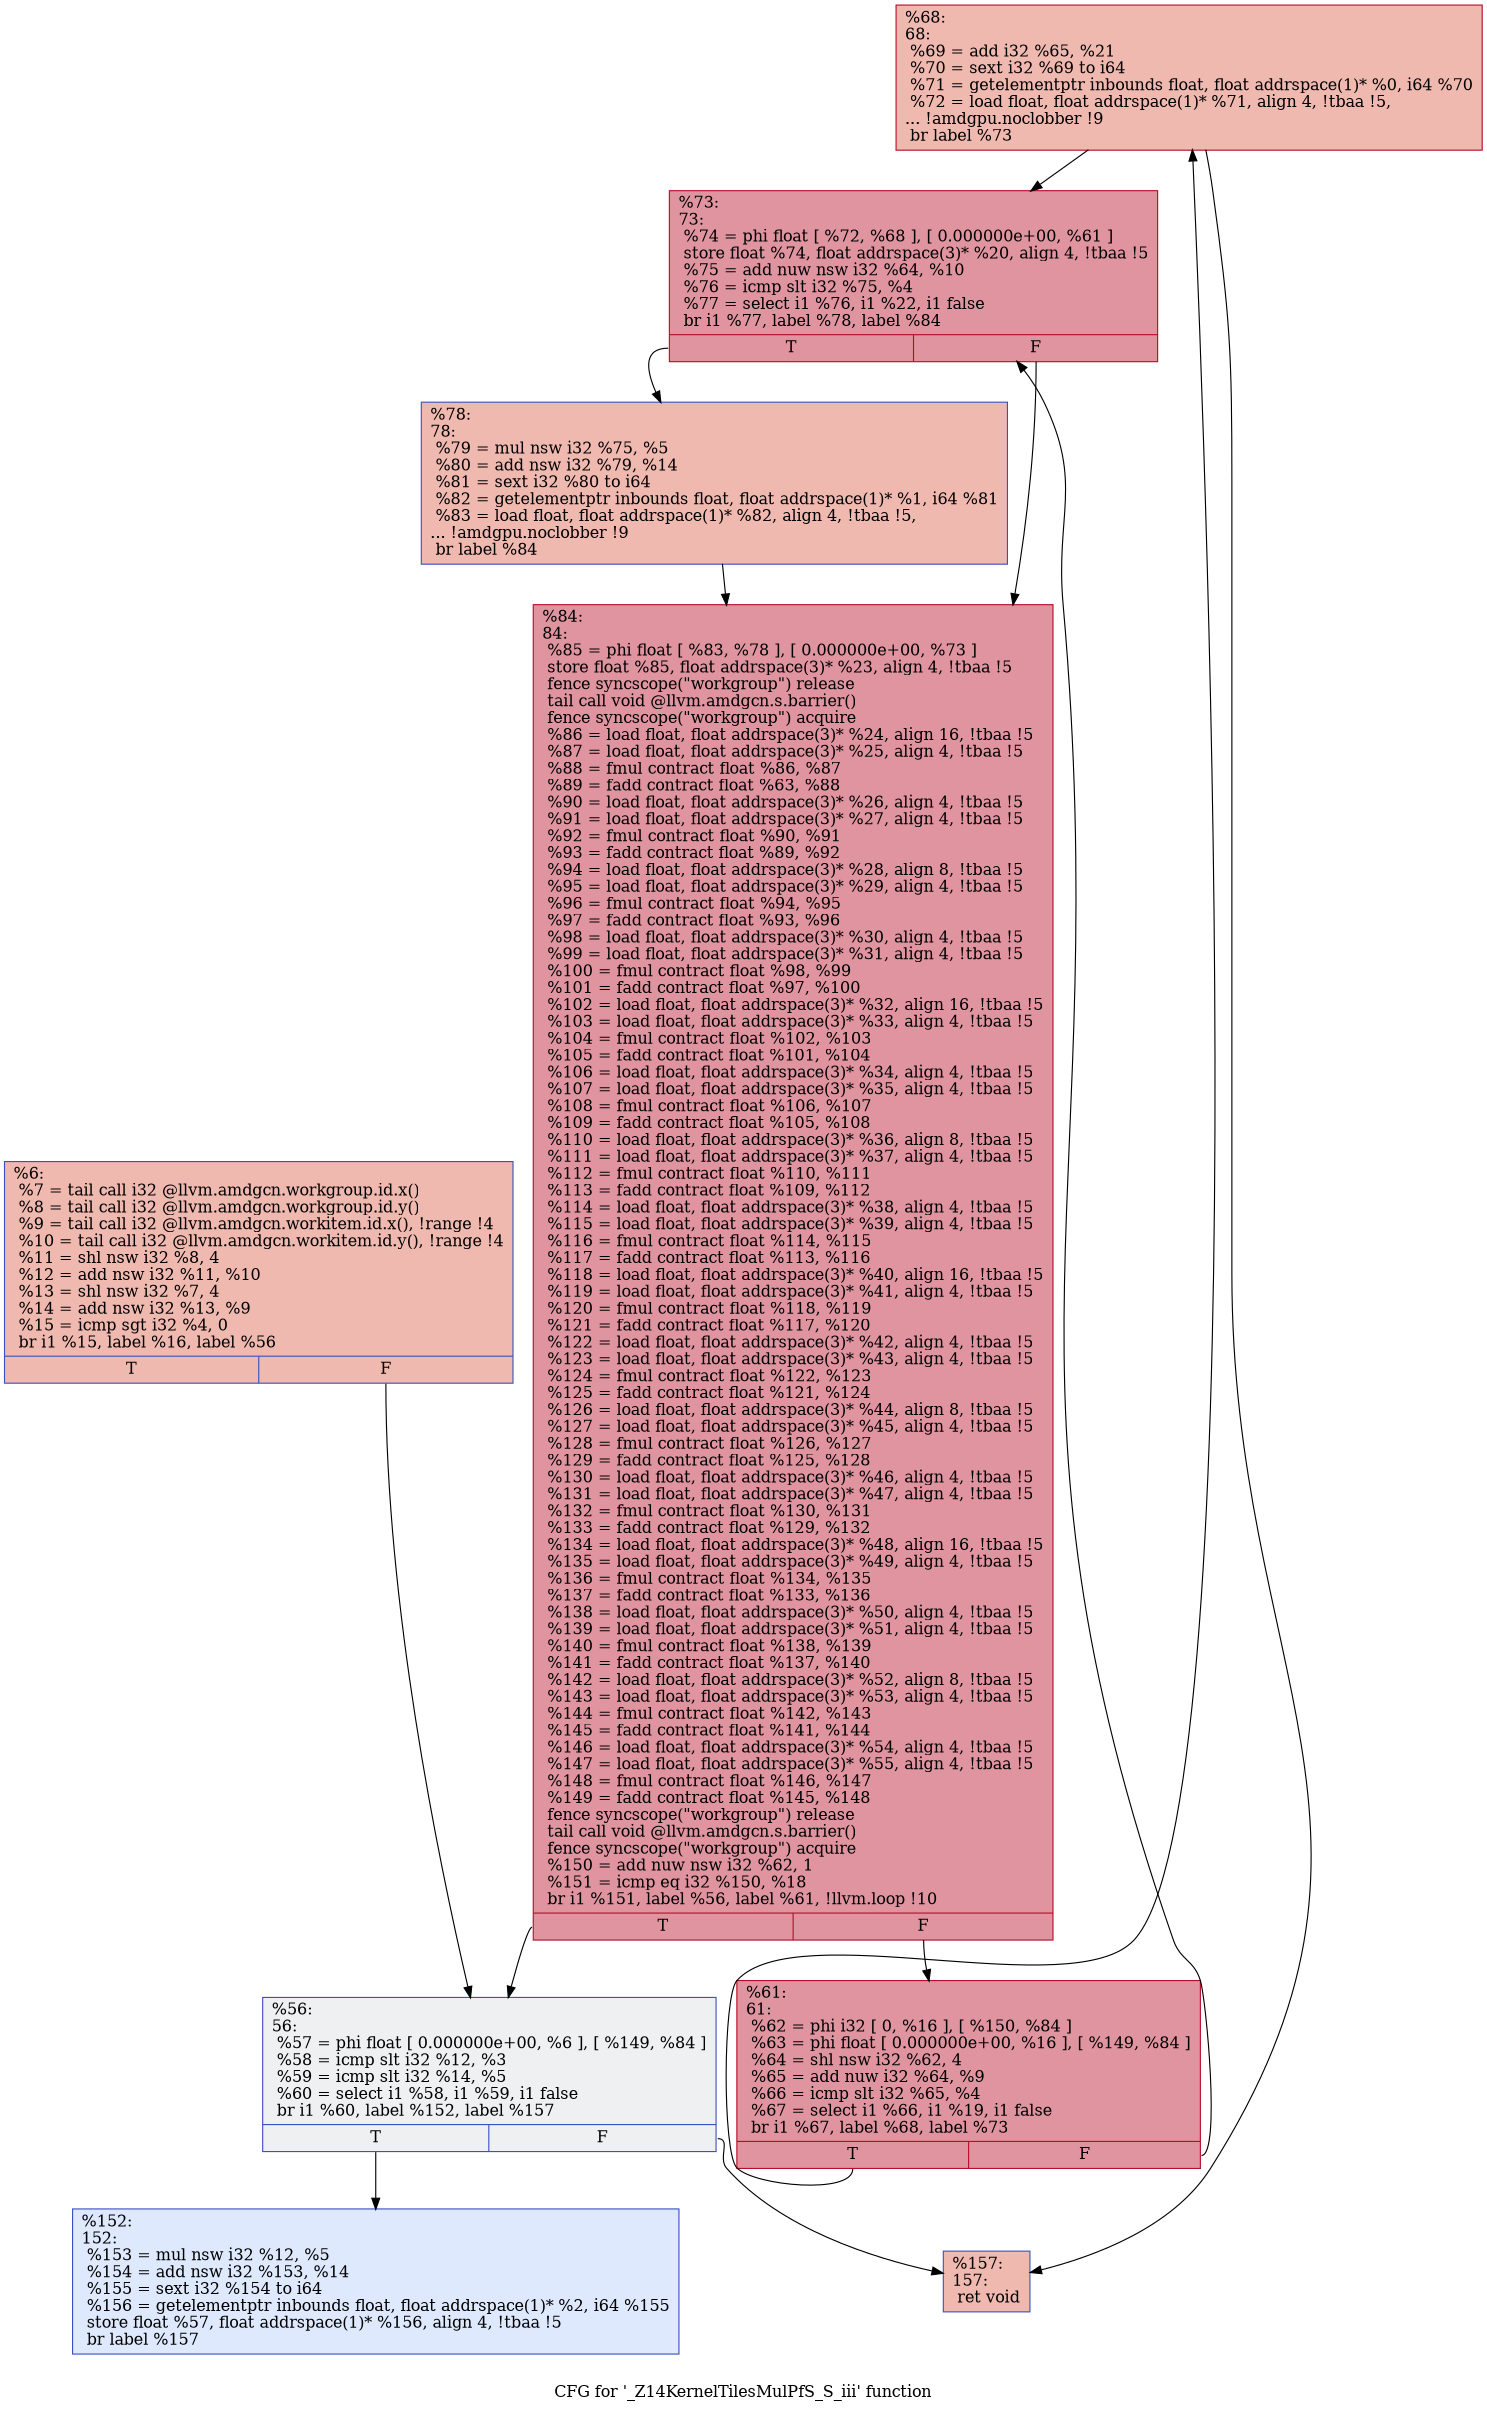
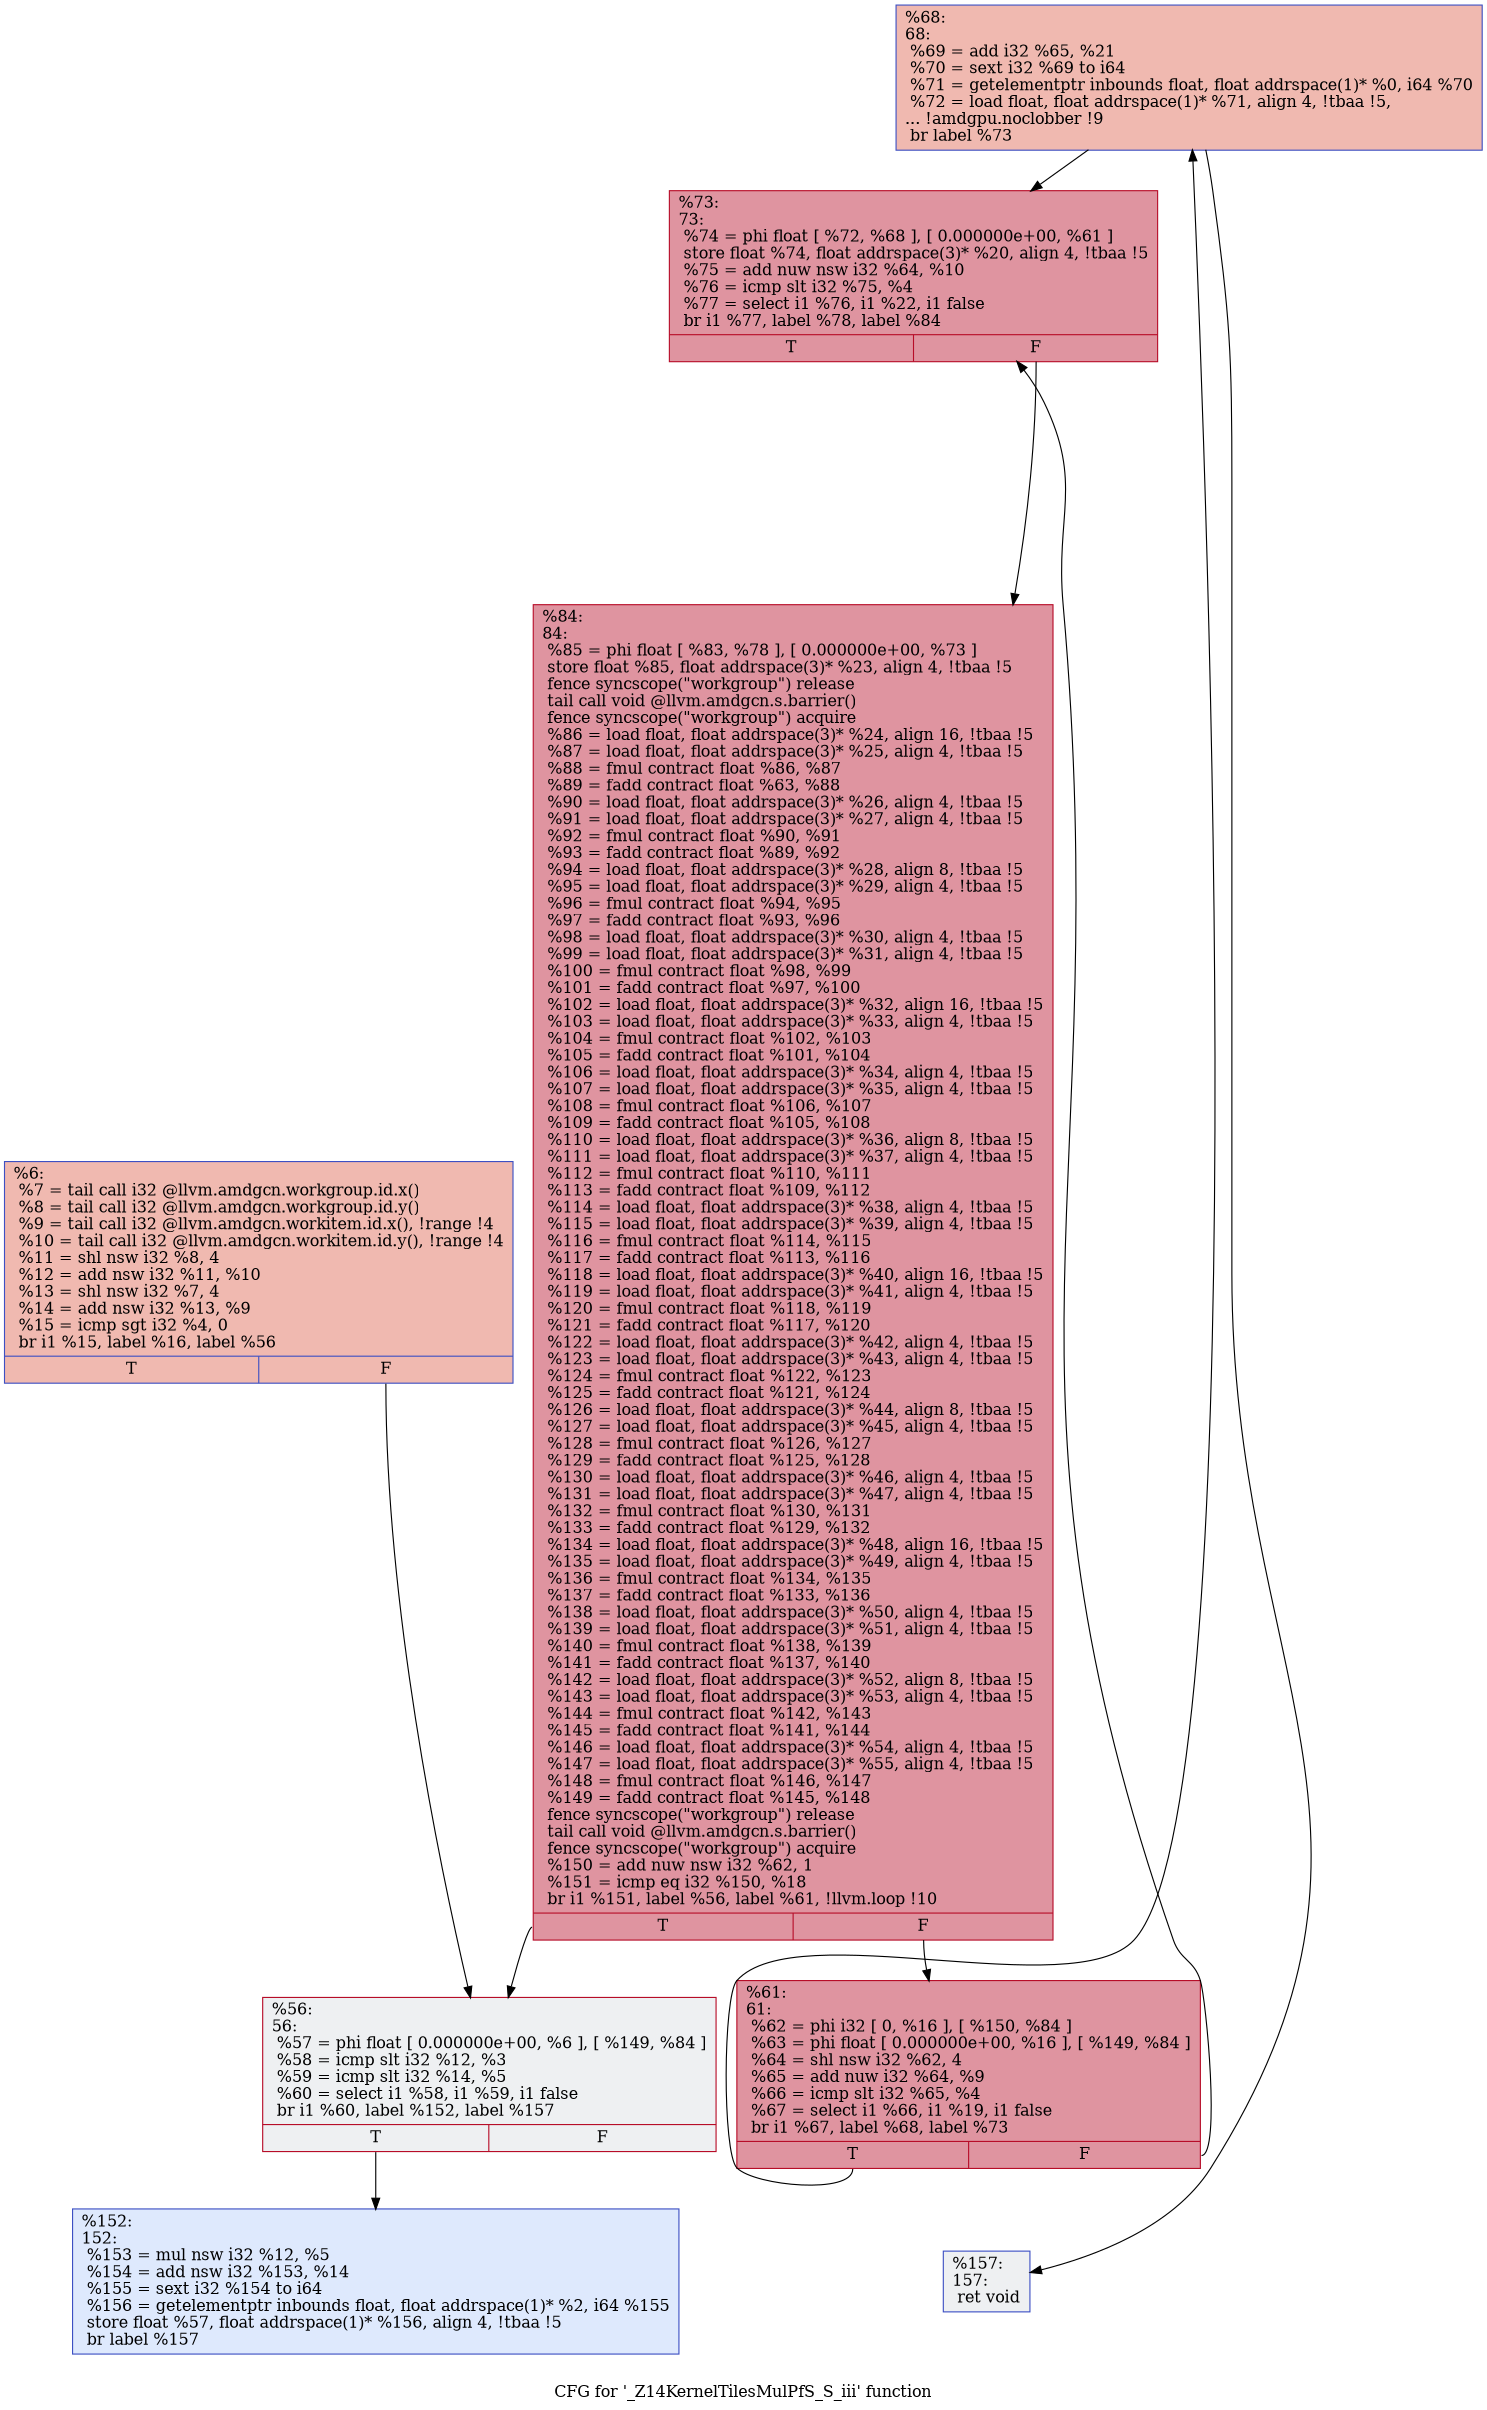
node "%68:": color #b70d28ff -> #3d50c3ff
node "%78:": removed
node "%56:": color #3d50c3ff -> #b70d28ff
edge "%56:" -> "%157:": removed
node "%157:": fillcolor #de614d70 -> #d9dce170
